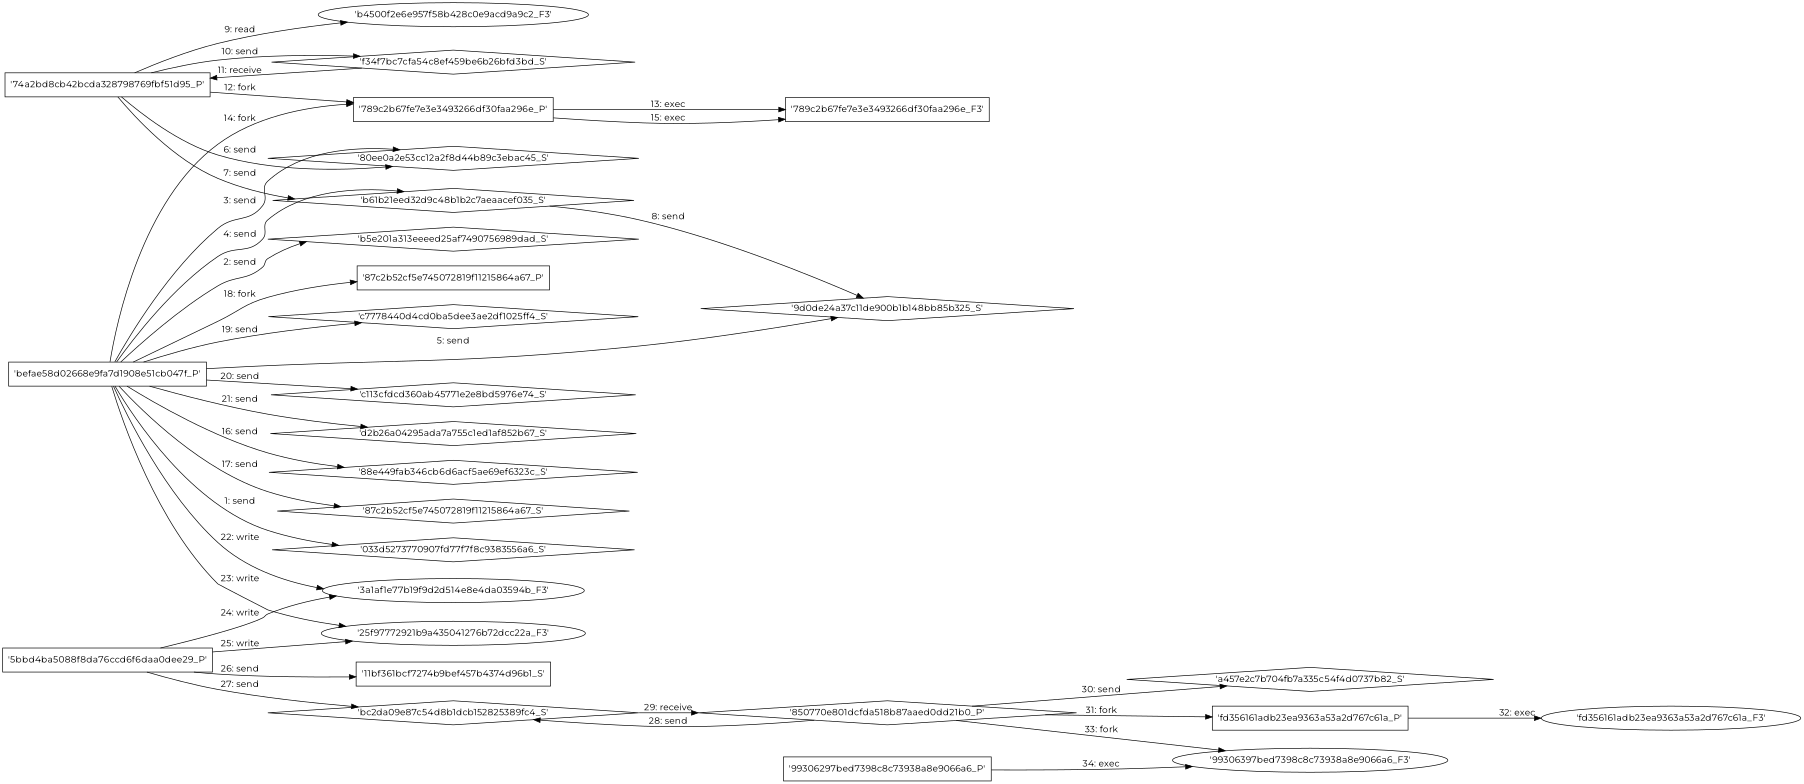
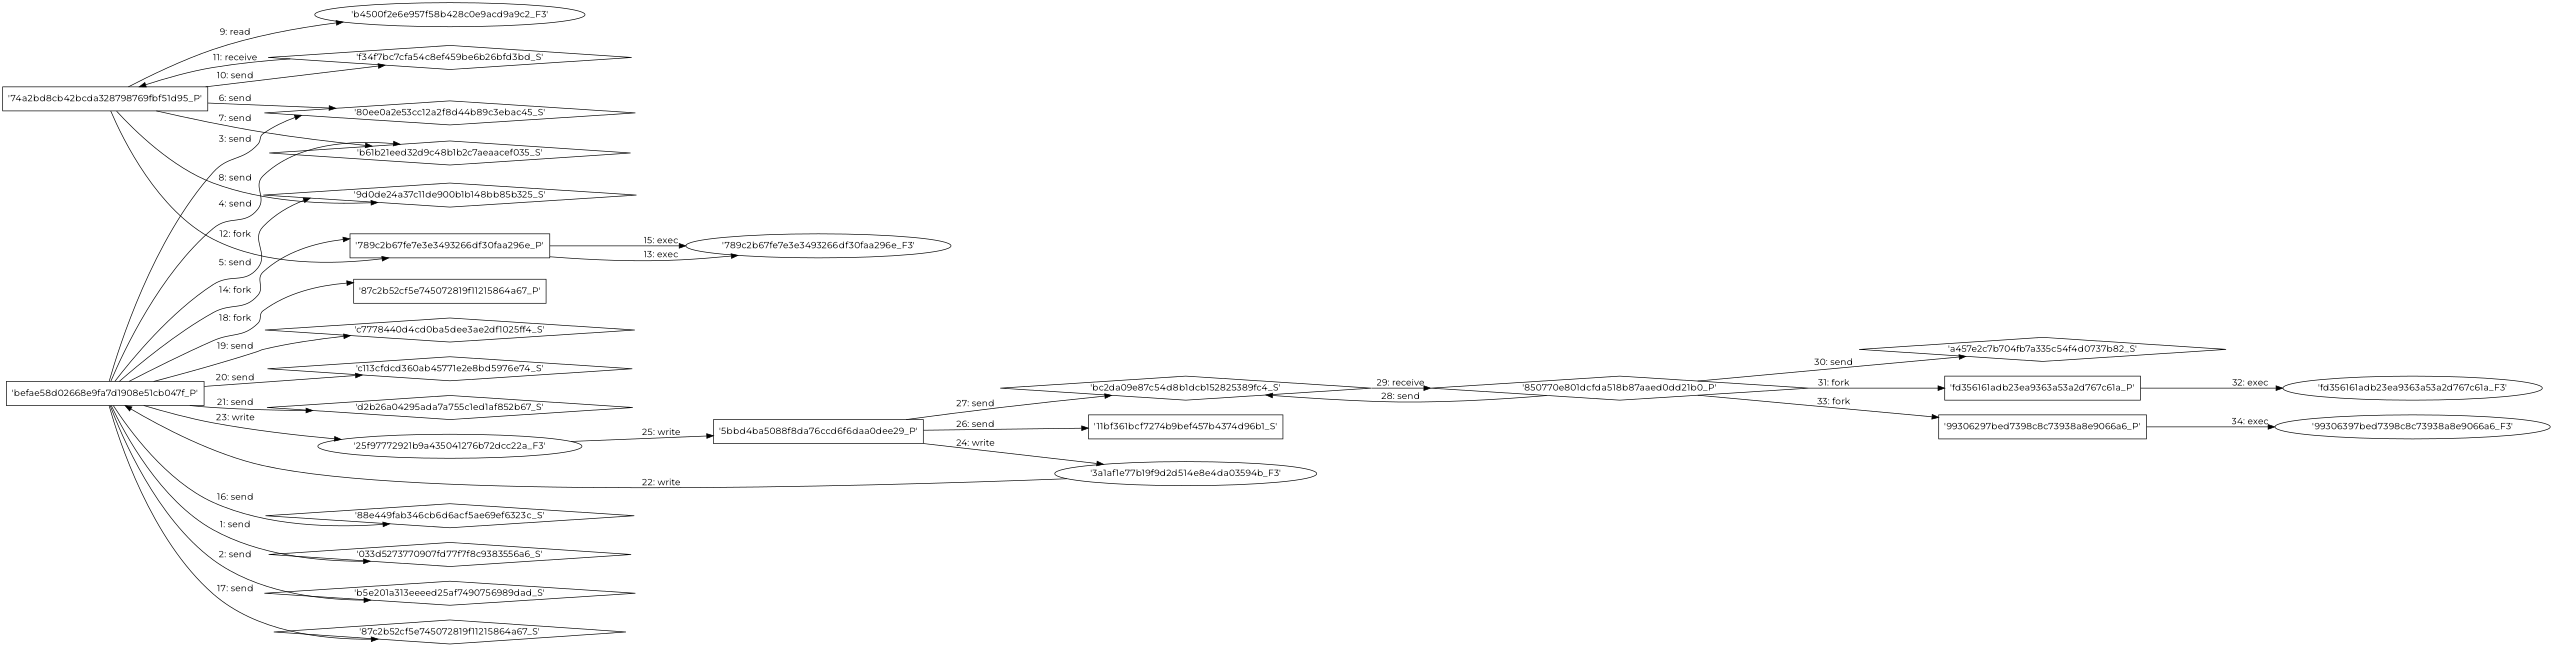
node "'789c2b67fe7e3e3493266df30faa296e_F3'": shape box -> ellipse
edge "'b61b21eed32d9c48b1b2c7aeaacef035_S'" -> "'9d0de24a37c11de900b1b148bb85b325_S'": now "'74a2bd8cb42bcda328798769fbf51d95_P'" -> "'9d0de24a37c11de900b1b148bb85b325_S'"
edge "'befae58d02668e9fa7d1908e51cb047f_P'" -> "'3a1af1e77b19f9d2d514e8e4da03594b_F3'": reversed
edge "'5bbd4ba5088f8da76ccd6f6daa0dee29_P'" -> "'25f97772921b9a435041276b72dcc22a_F3'": reversed
edge "'850770e801dcfda518b87aaed0dd21b0_P'" -> "'99306397bed7398c8c73938a8e9066a6_F3'": now "'850770e801dcfda518b87aaed0dd21b0_P'" -> "'99306297bed7398c8c73938a8e9066a6_P'"
